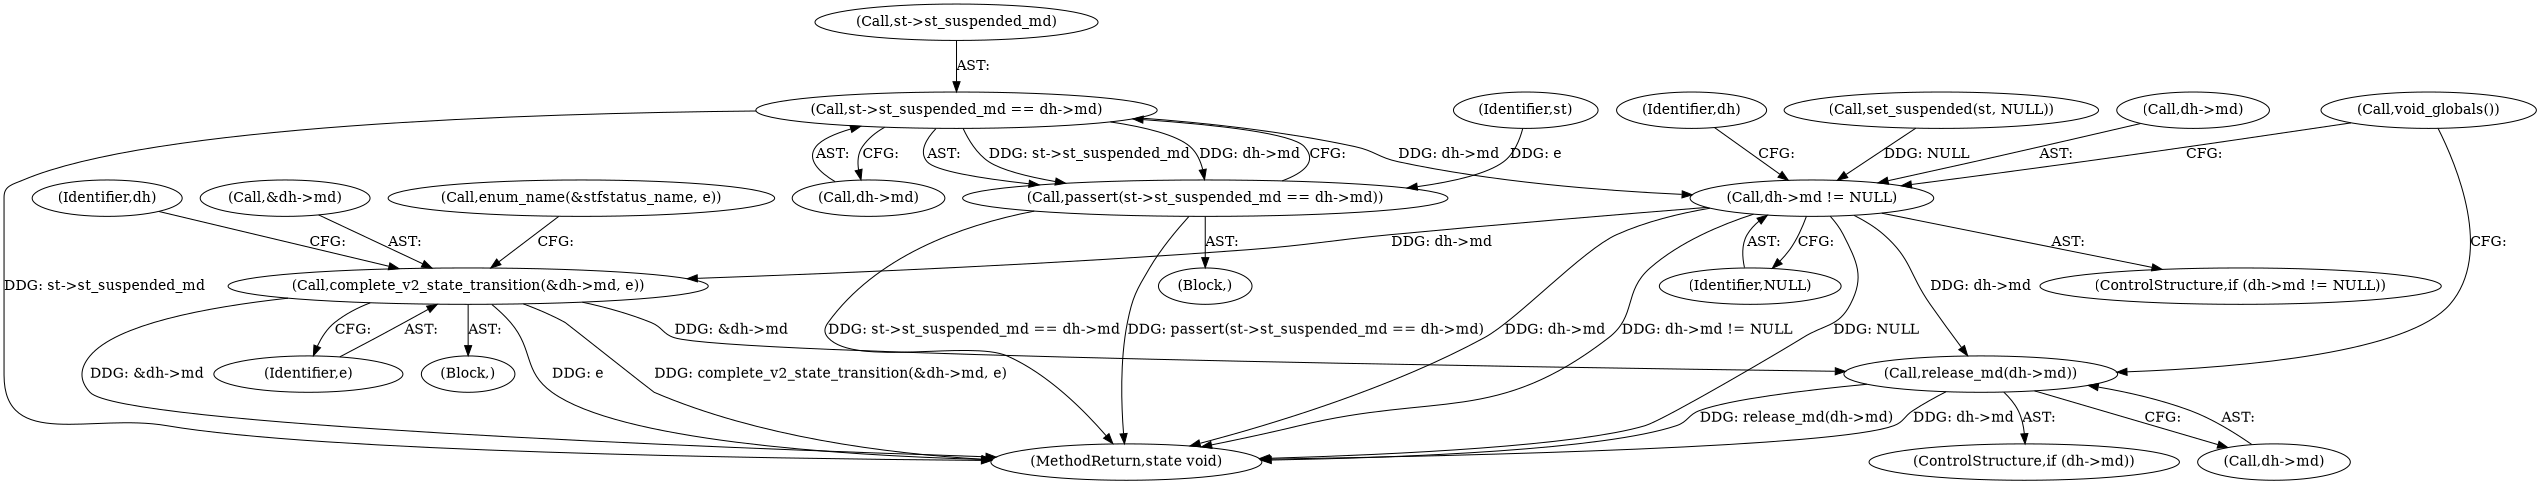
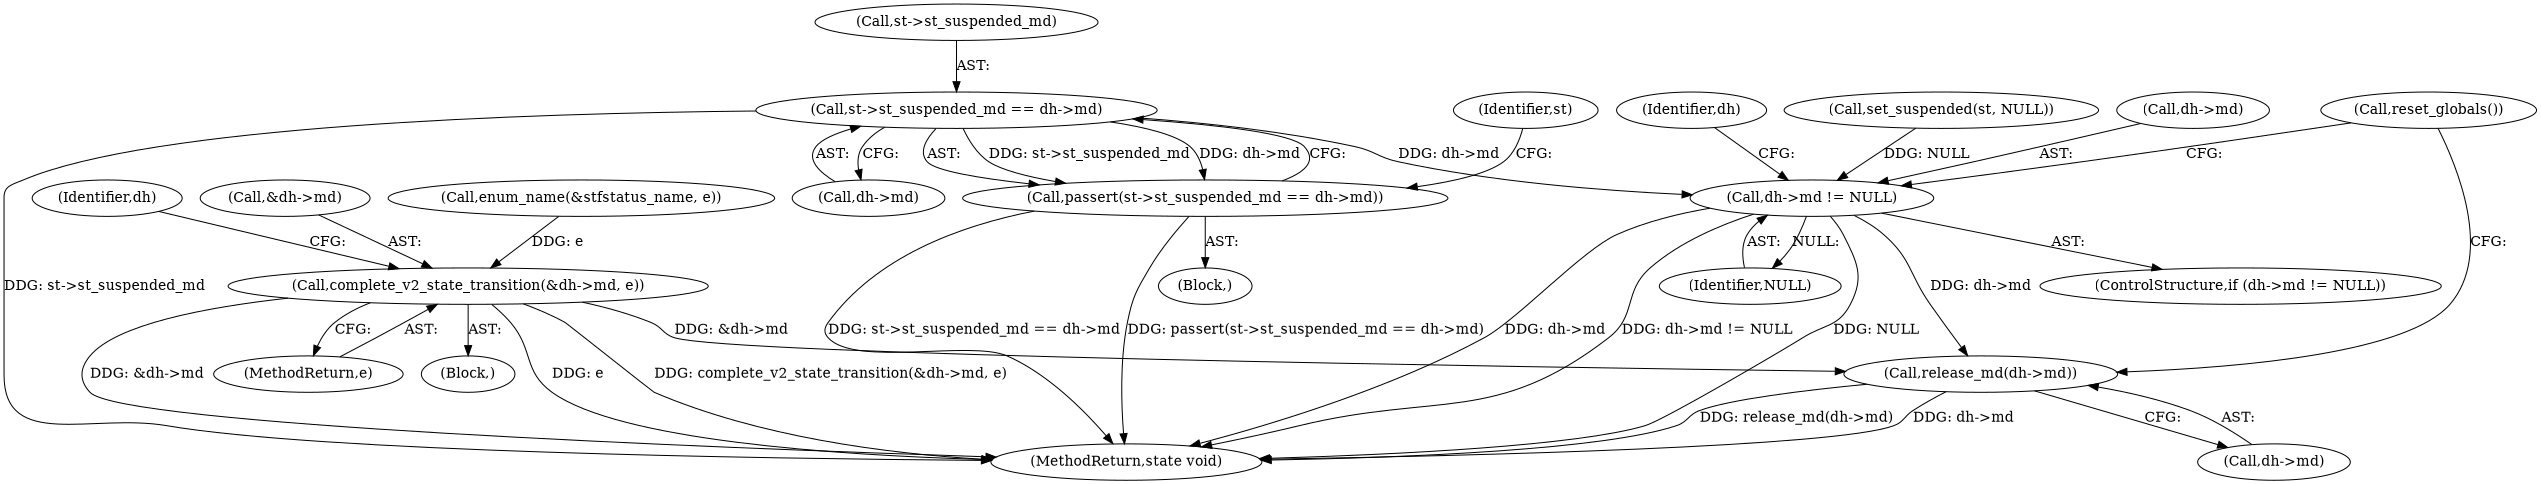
node "(Call,void_globals())": label "(Call,void_globals())" -> "(Call,reset_globals())"
edge "(Identifier,st)" -> "(Call,passert(st->st_suspended_md == dh->md))": label "DDG: e" -> "CFG: "
edge "(Call,enum_name(&stfstatus_name, e))" -> "(Call,complete_v2_state_transition(&dh->md, e))": label "CFG: " -> "DDG: e"
edge "(Call,dh->md != NULL)" -> "(Identifier,NULL)": label "CFG: " -> "NULL: "
edge "(Call,dh->md != NULL)" -> "(Call,complete_v2_state_transition(&dh->md, e))": removed, label "DDG: dh->md"
node "(Identifier,e)": label "(Identifier,e)" -> "(MethodReturn,e)"
node "(ControlStructure,if (dh->md))": removed
